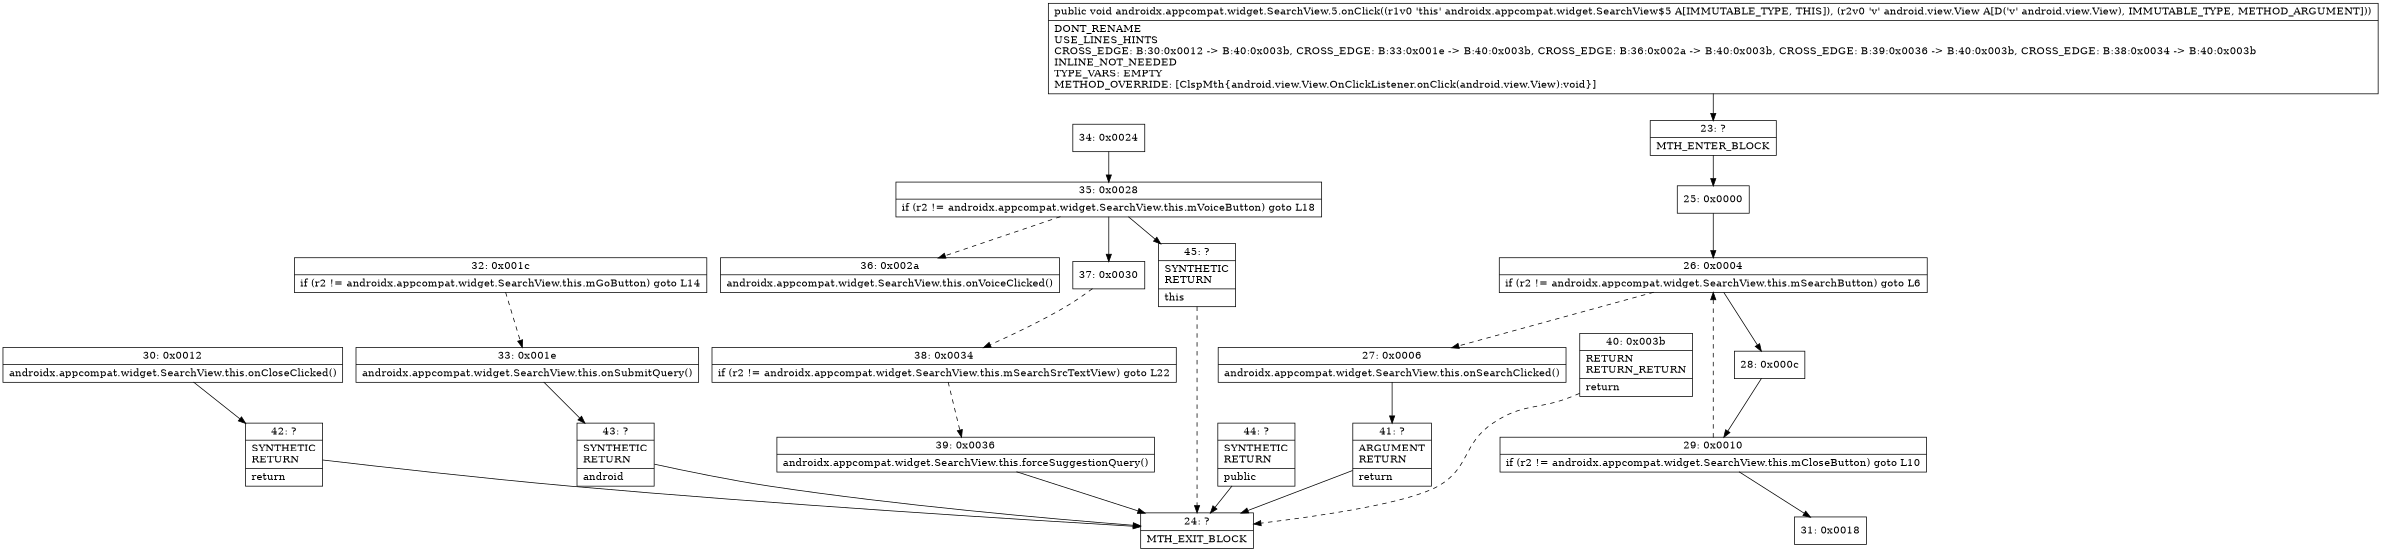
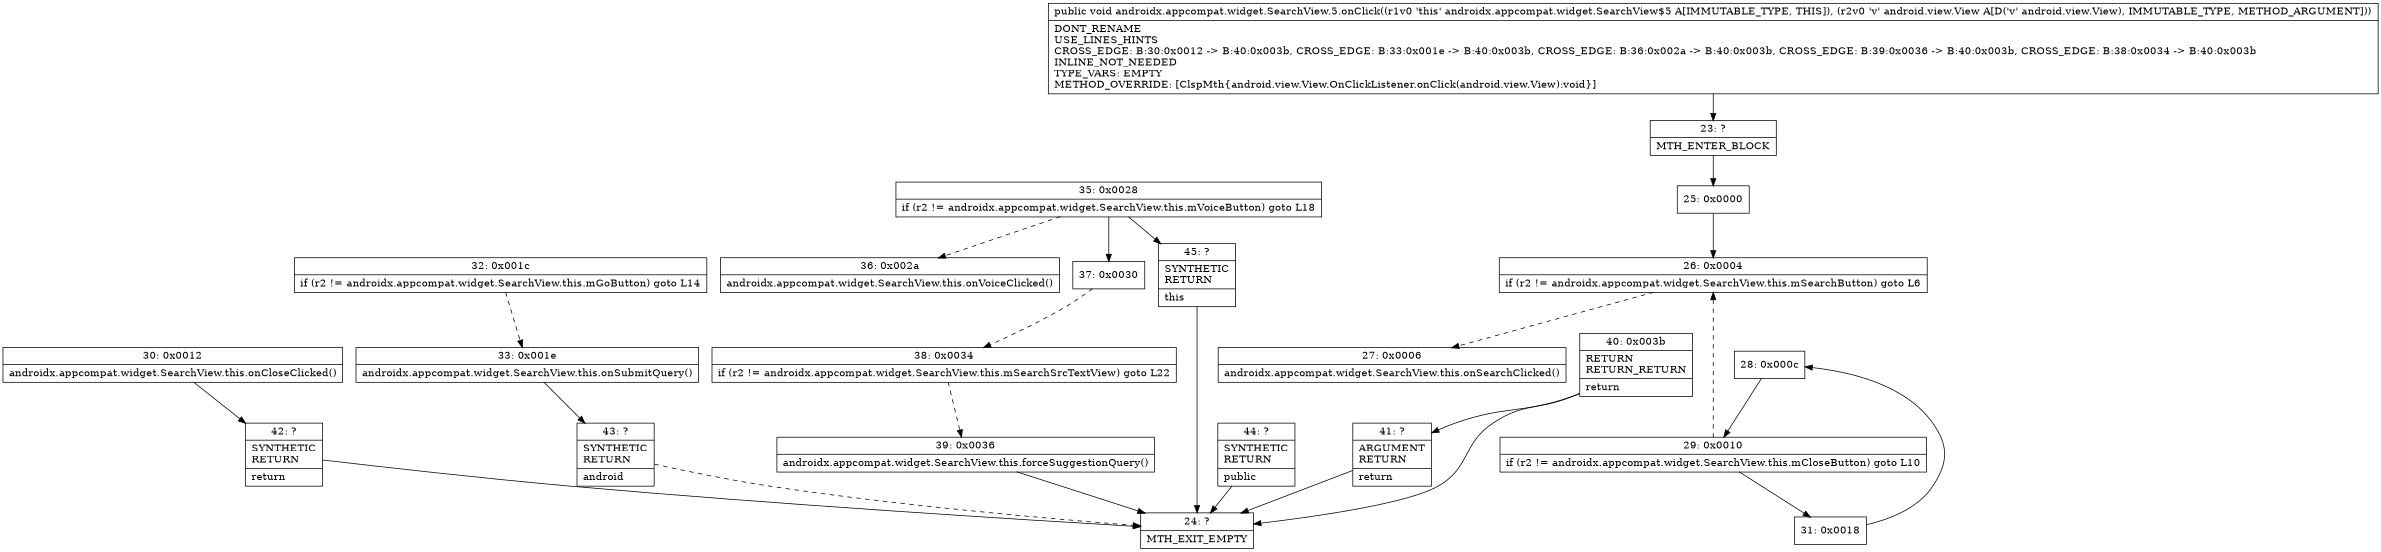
node "34: 0x0024": removed
edge "26: 0x0004" -> "28: 0x000c": now "31: 0x0018" -> "28: 0x000c"
edge "27: 0x0006" -> "41: ?": now "40: 0x003b" -> "41: ?"
edge "45: ?" -> "24: ?": style dashed -> solid
edge "40: 0x003b" -> "24: ?": style dashed -> solid
edge "43: ?" -> "24: ?": style solid -> dashed
node "24: ?": text "MTH_EXIT_BLOCK" -> "MTH_EXIT_EMPTY"
